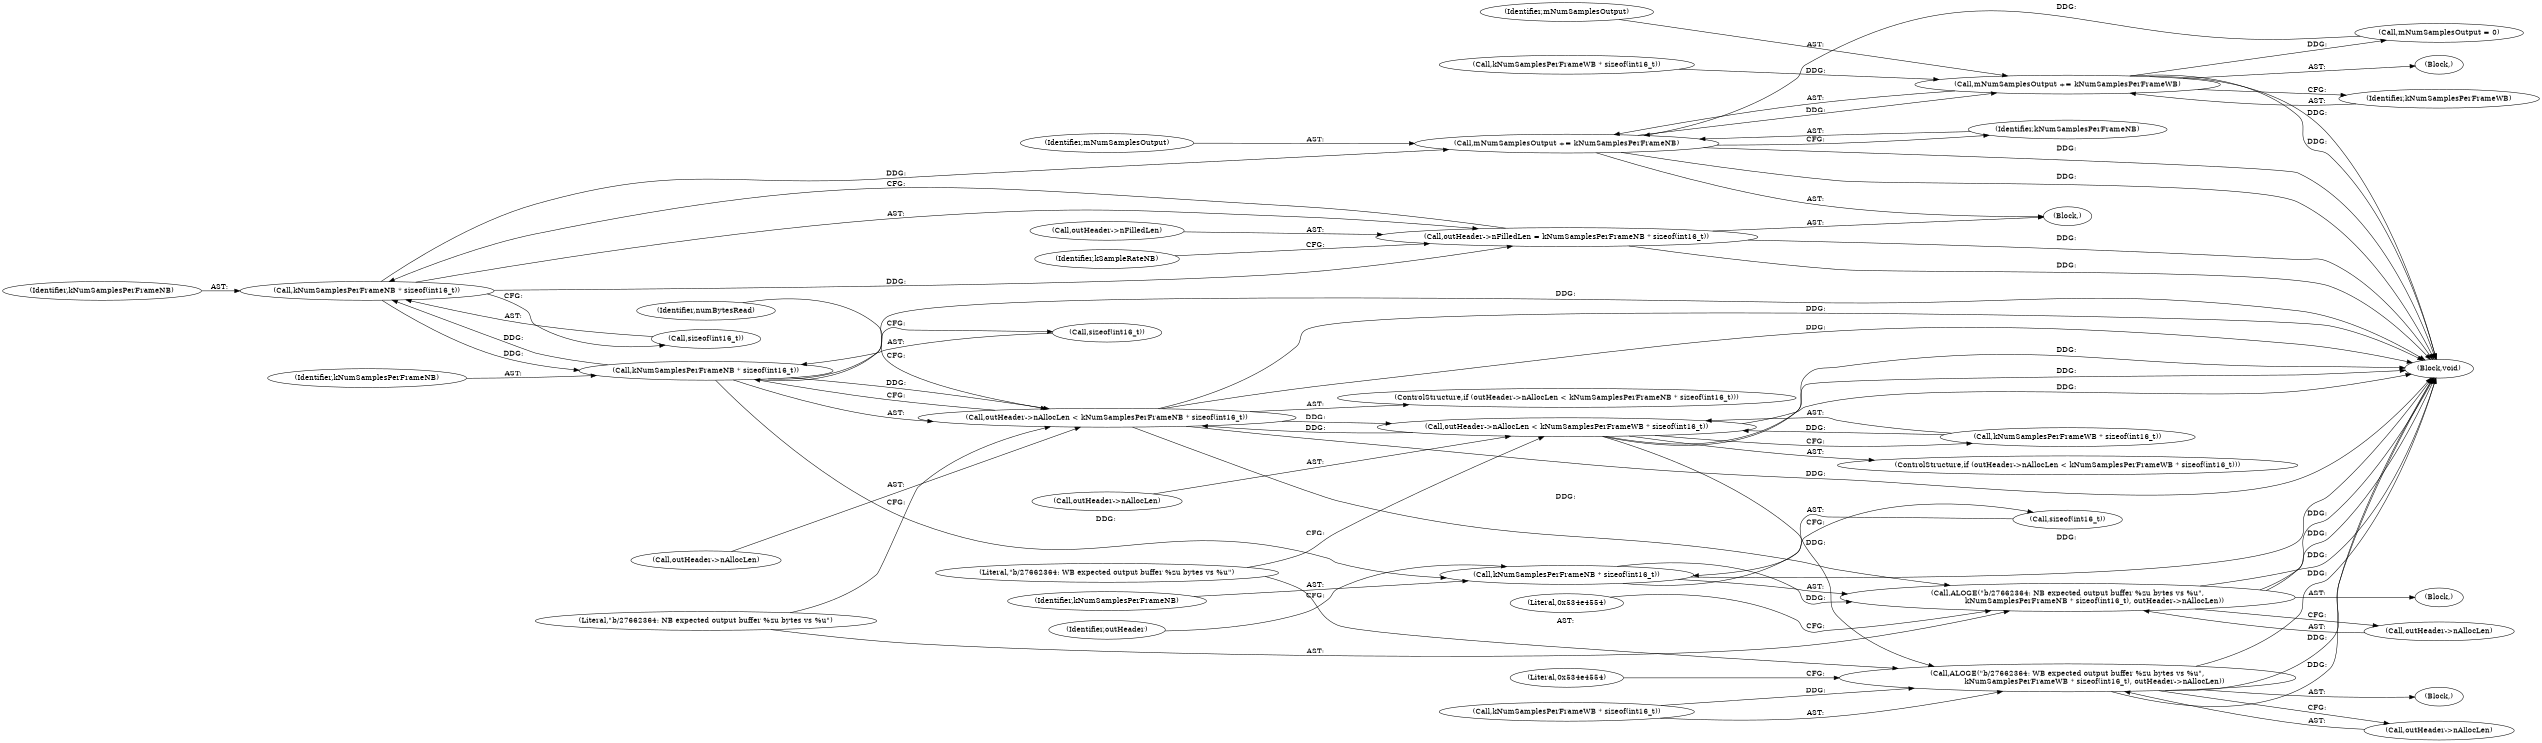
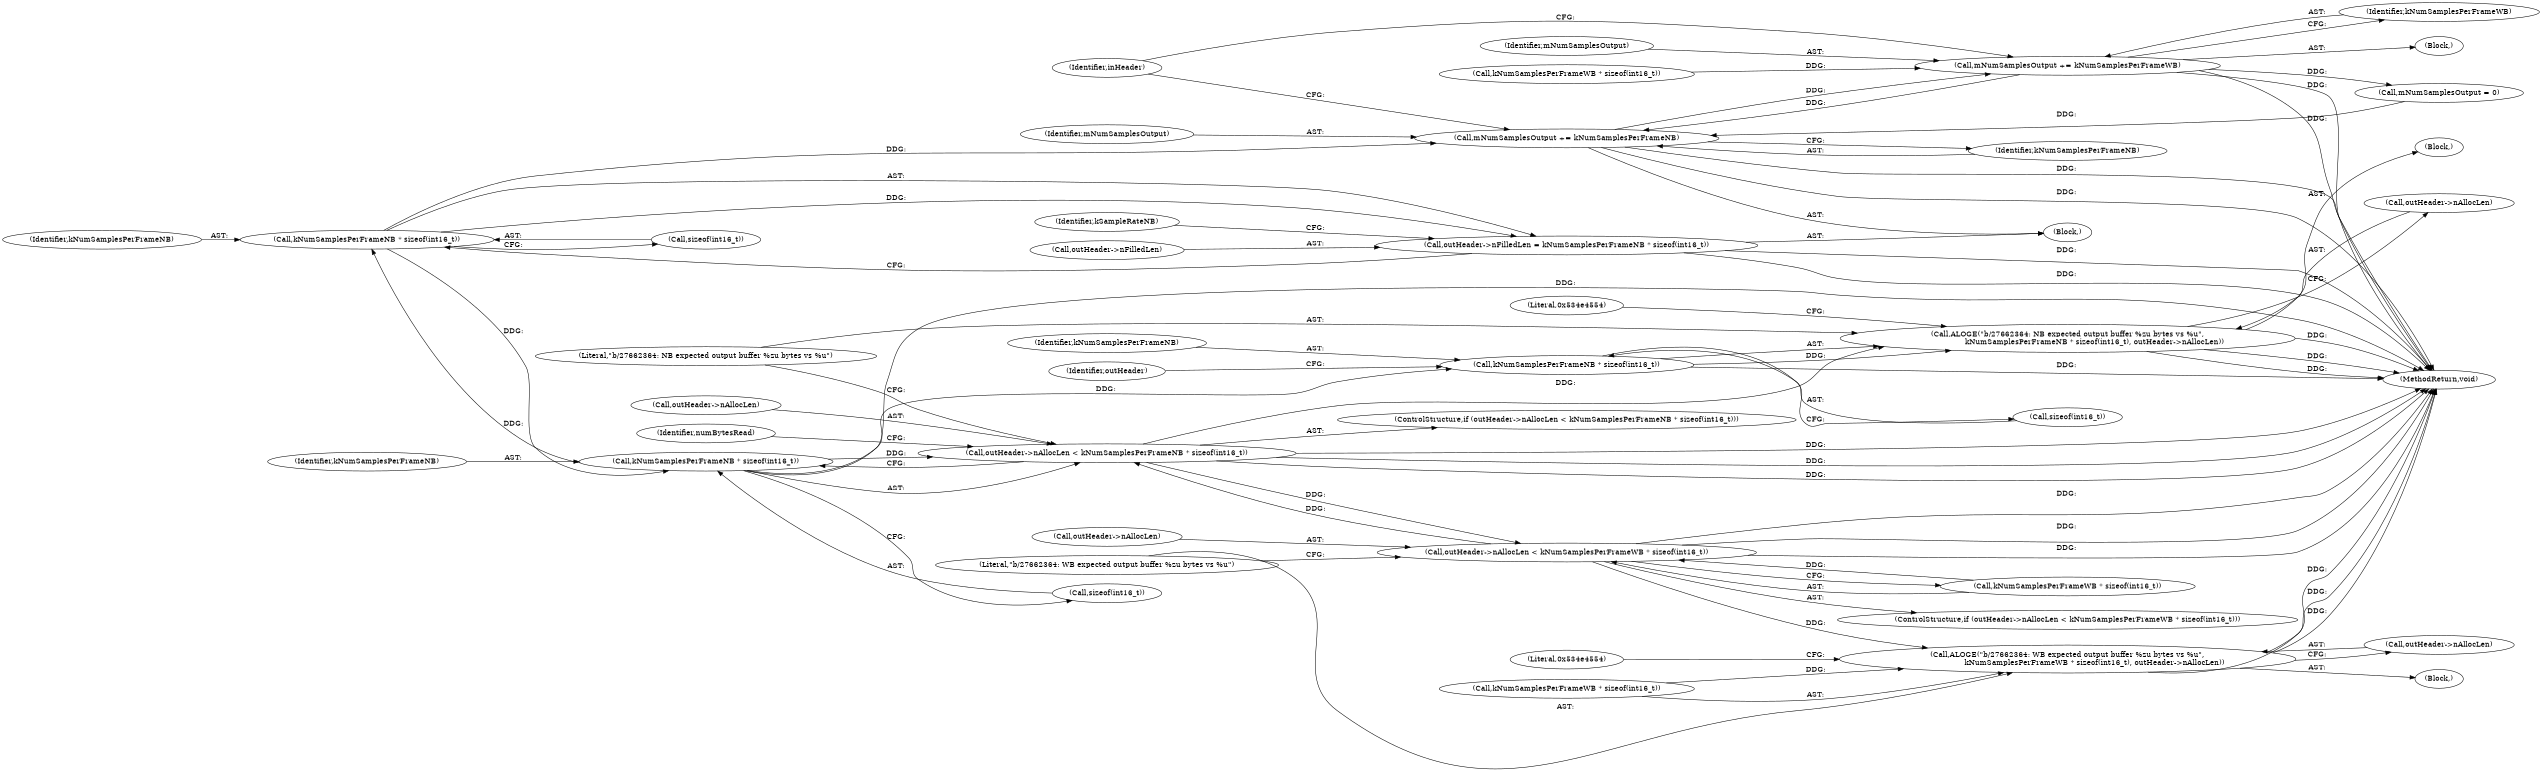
node "(Identifier,inHeader)": added
edge "(Call,mNumSamplesOutput += kNumSamplesPerFrameWB)" -> "(Call,mNumSamplesOutput += kNumSamplesPerFrameNB)": label "AST: " -> "DDG: "
node "(Block,void)": label "(Block,void)" -> "(MethodReturn,void)"
